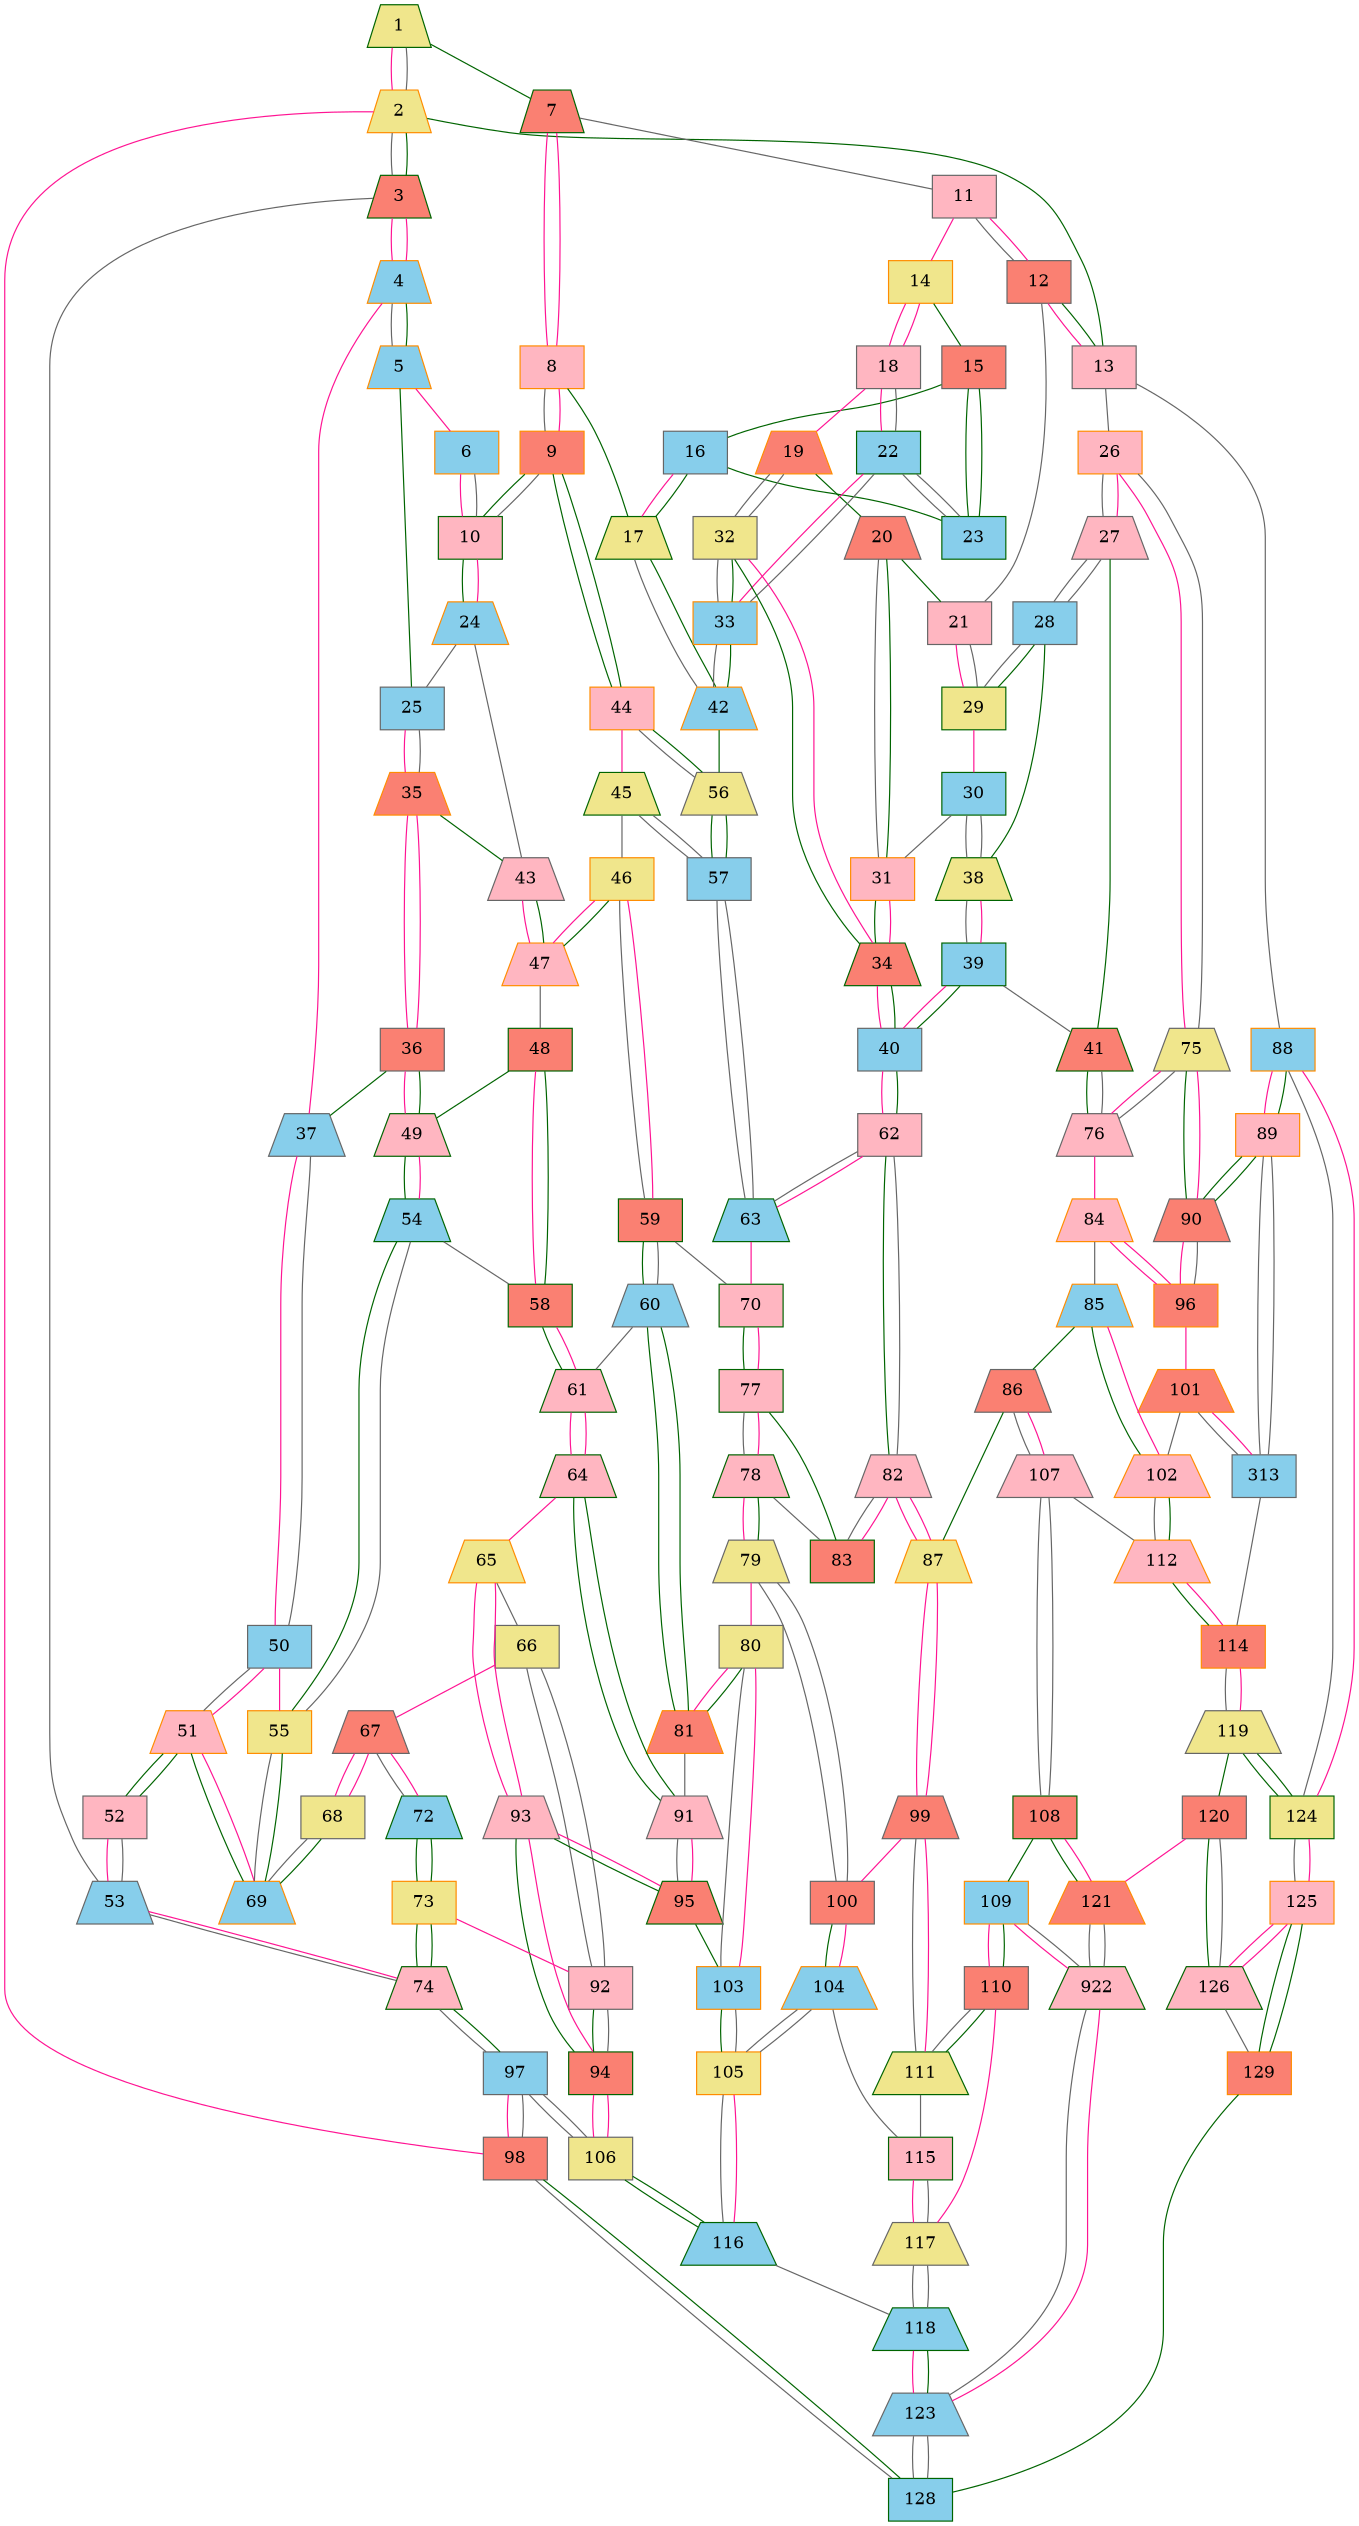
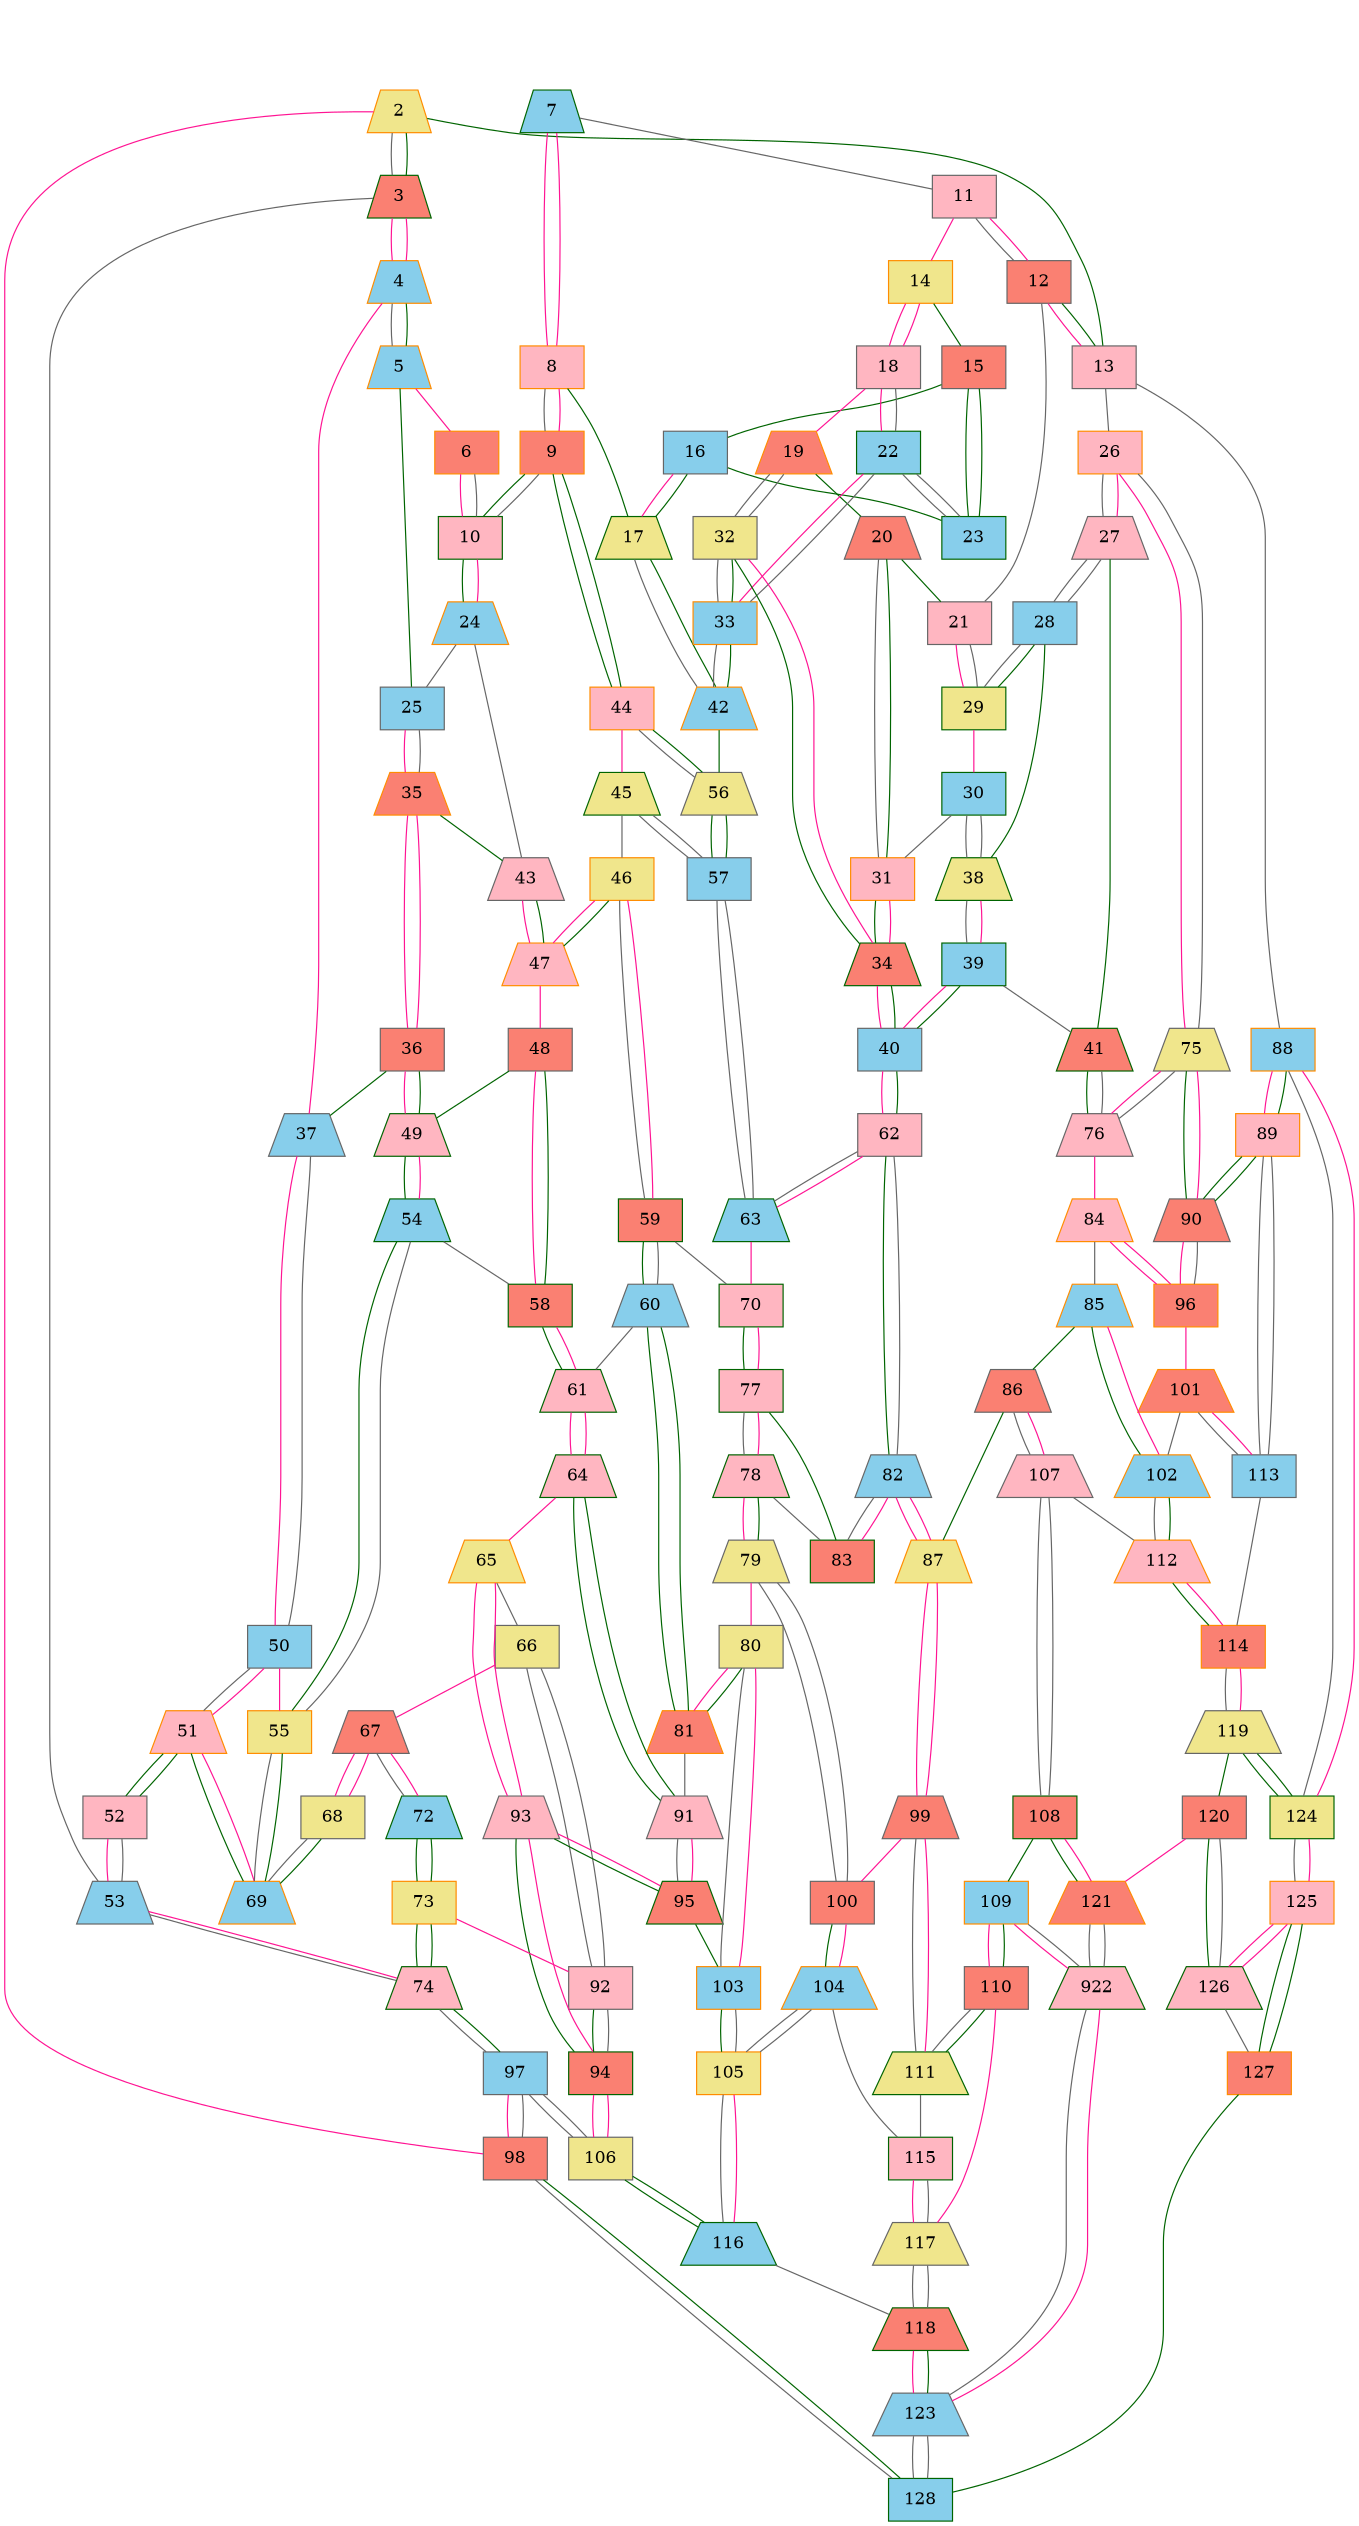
node "1": removed
node "7": fillcolor salmon -> skyblue
node "6": fillcolor skyblue -> salmon
edge "47" -- "48": color gray40 -> deeppink
node "48": color darkgreen -> gray40
node "82": fillcolor lightpink -> skyblue
node "102": fillcolor lightpink -> skyblue
node "313": label "313" -> "113"
node "129": label "129" -> "127"
node "118": fillcolor skyblue -> salmon
